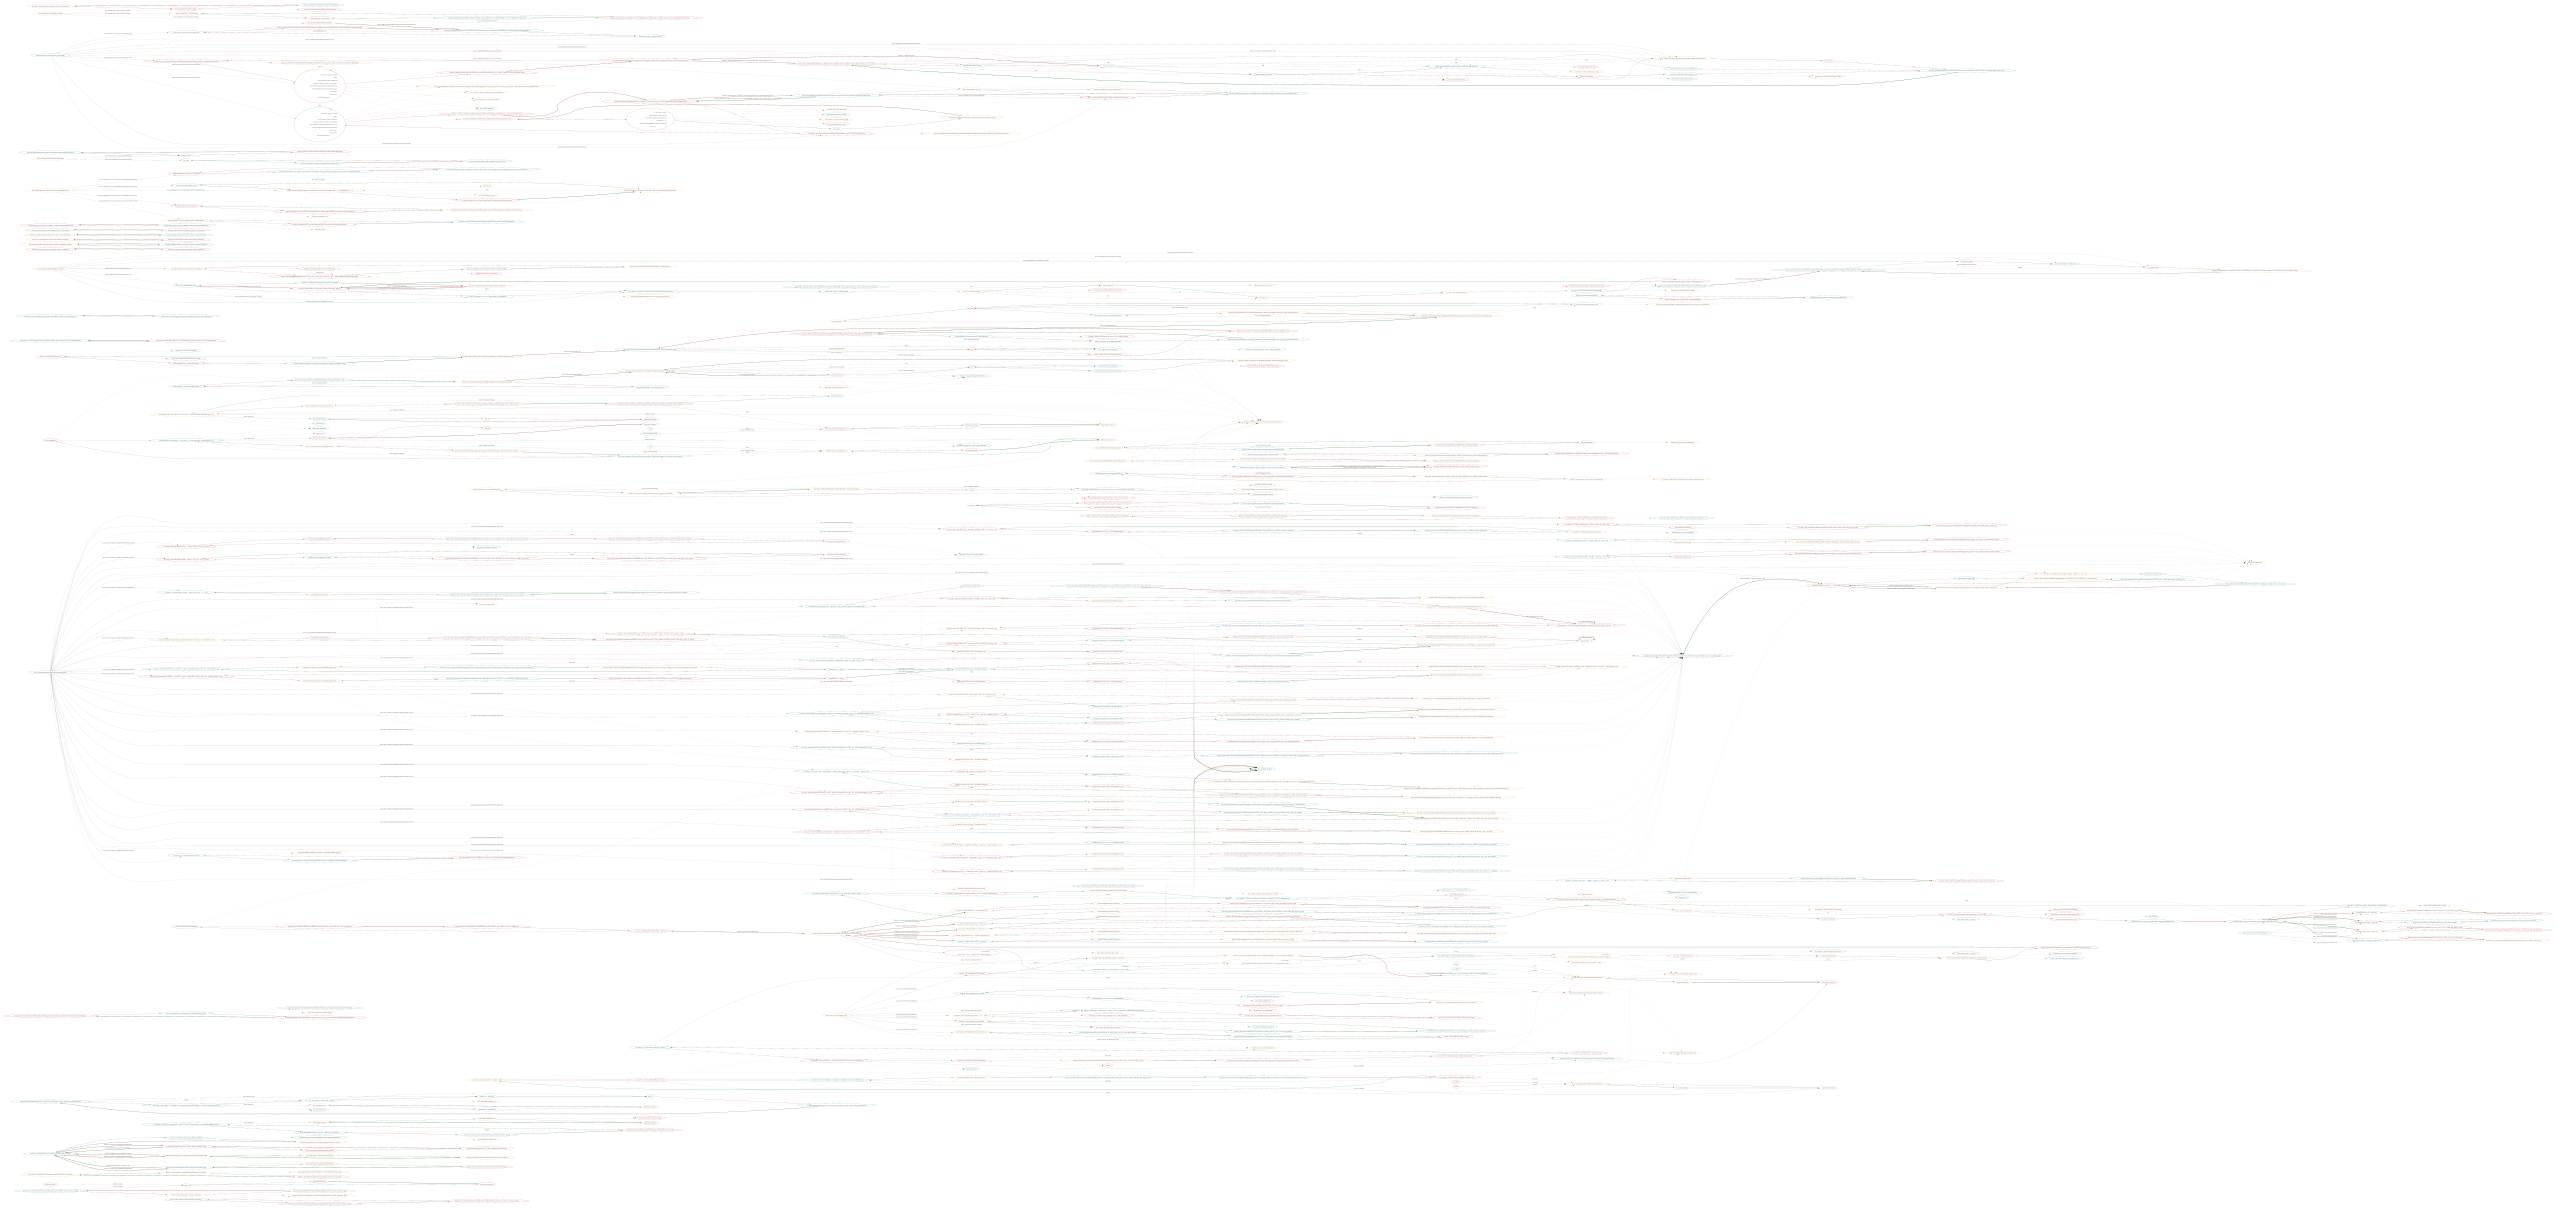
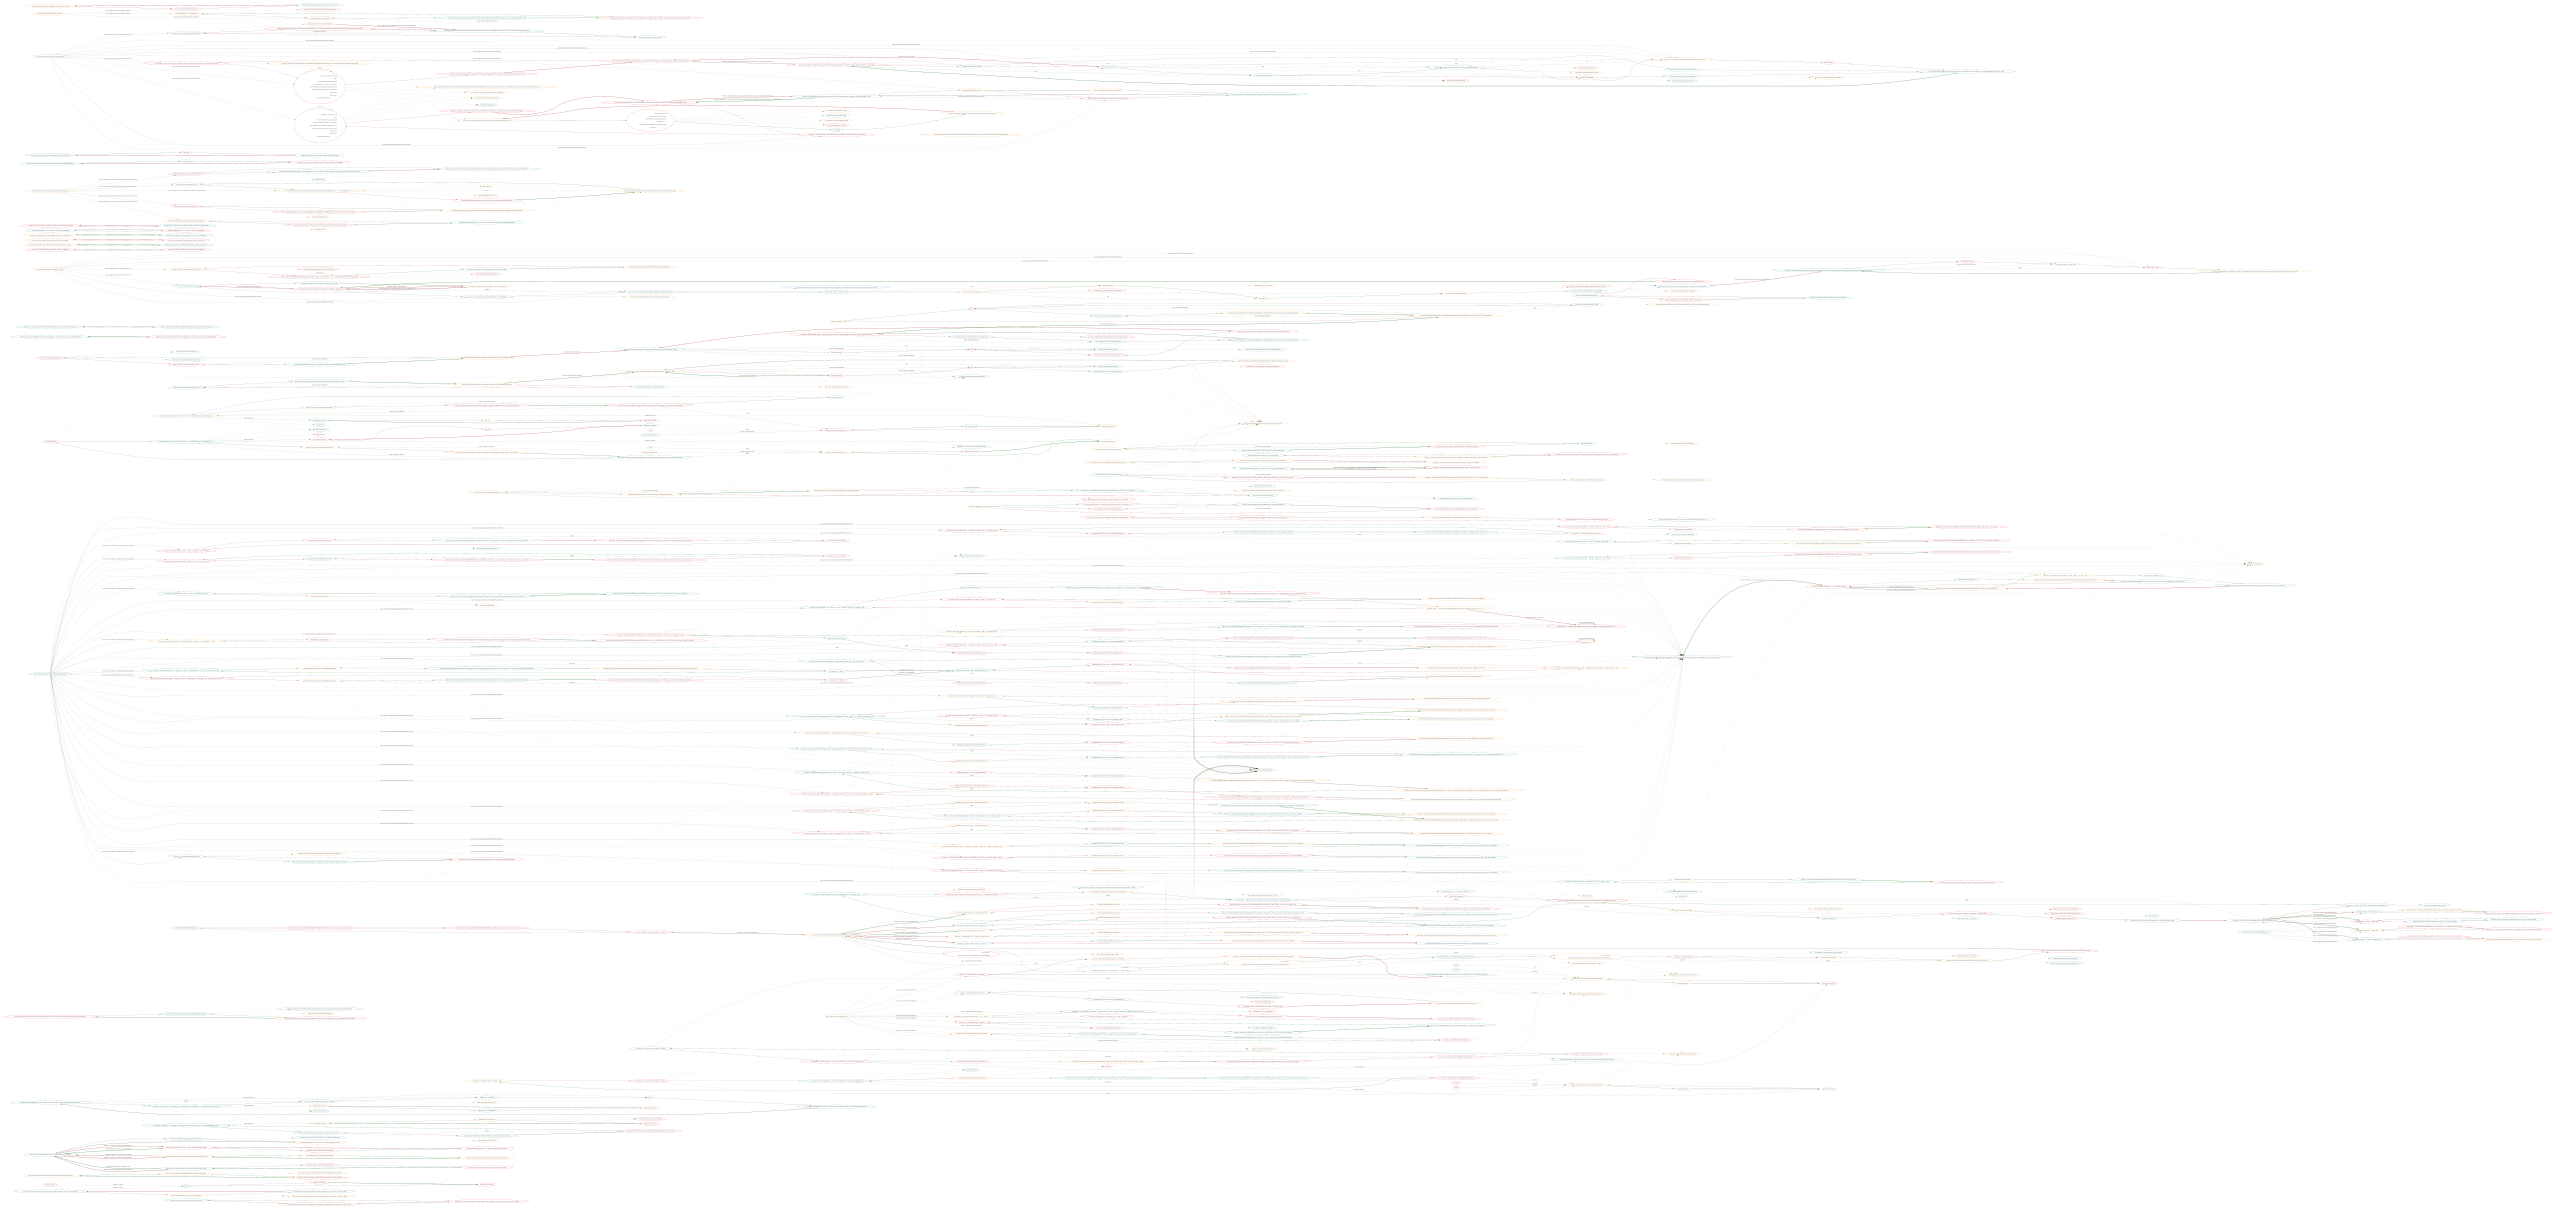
node "Nancy.ViewEngines.Razor.NonEncodedHtmlString": removed
